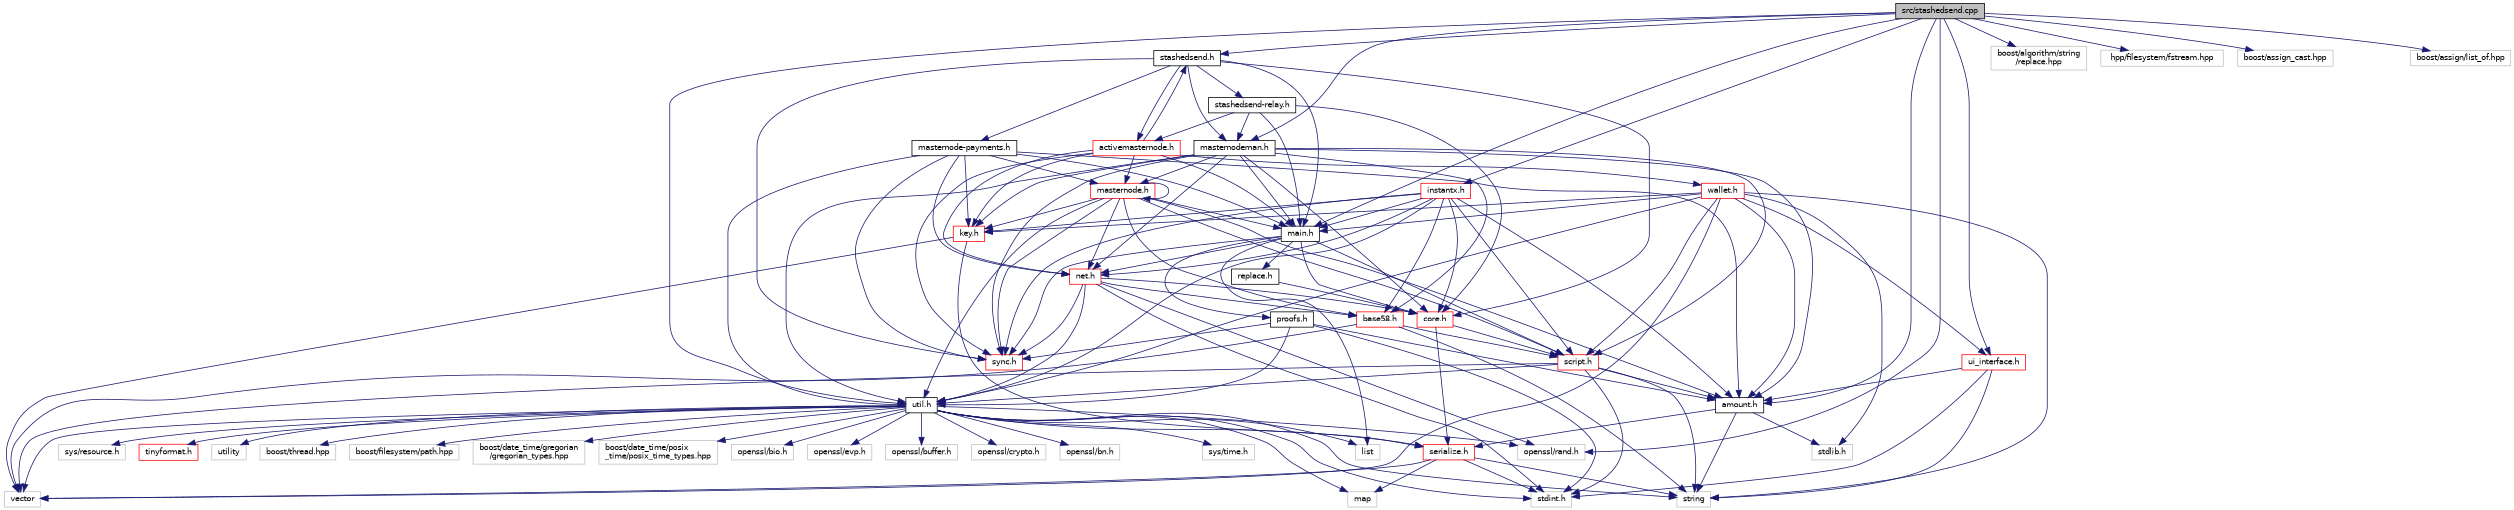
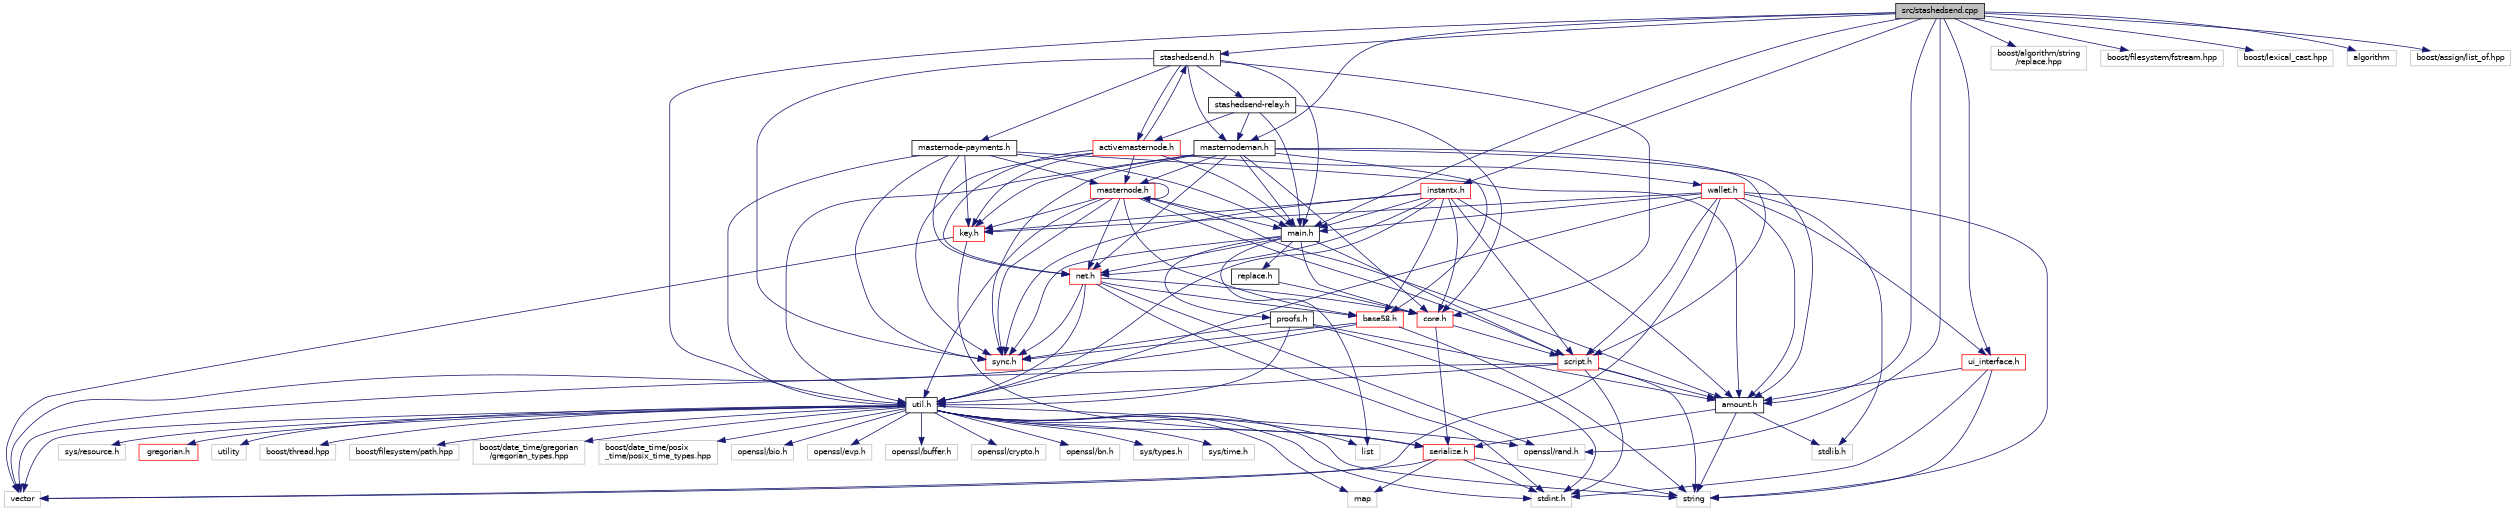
node "hpp/filesystem/fstream.hpp": label "hpp/filesystem/fstream.hpp" -> "boost/filesystem/fstream.hpp"
node "boost/assign_cast.hpp": label "boost/assign_cast.hpp" -> "boost/lexical_cast.hpp"
node "algorithm": added
edge "base58.h" -> "script.h": now "base58.h" -> "sync.h"
node "tinyformat.h": label "tinyformat.h" -> "gregorian.h"
node "sys/types.h": added
